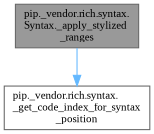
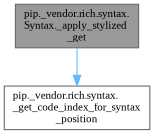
node "pip._vendor.rich.syntax. Syntax._apply_stylized _ranges": label "pip._vendor.rich.syntax. Syntax._apply_stylized _ranges" -> "pip._vendor.rich.syntax. Syntax._apply_stylized _get"
